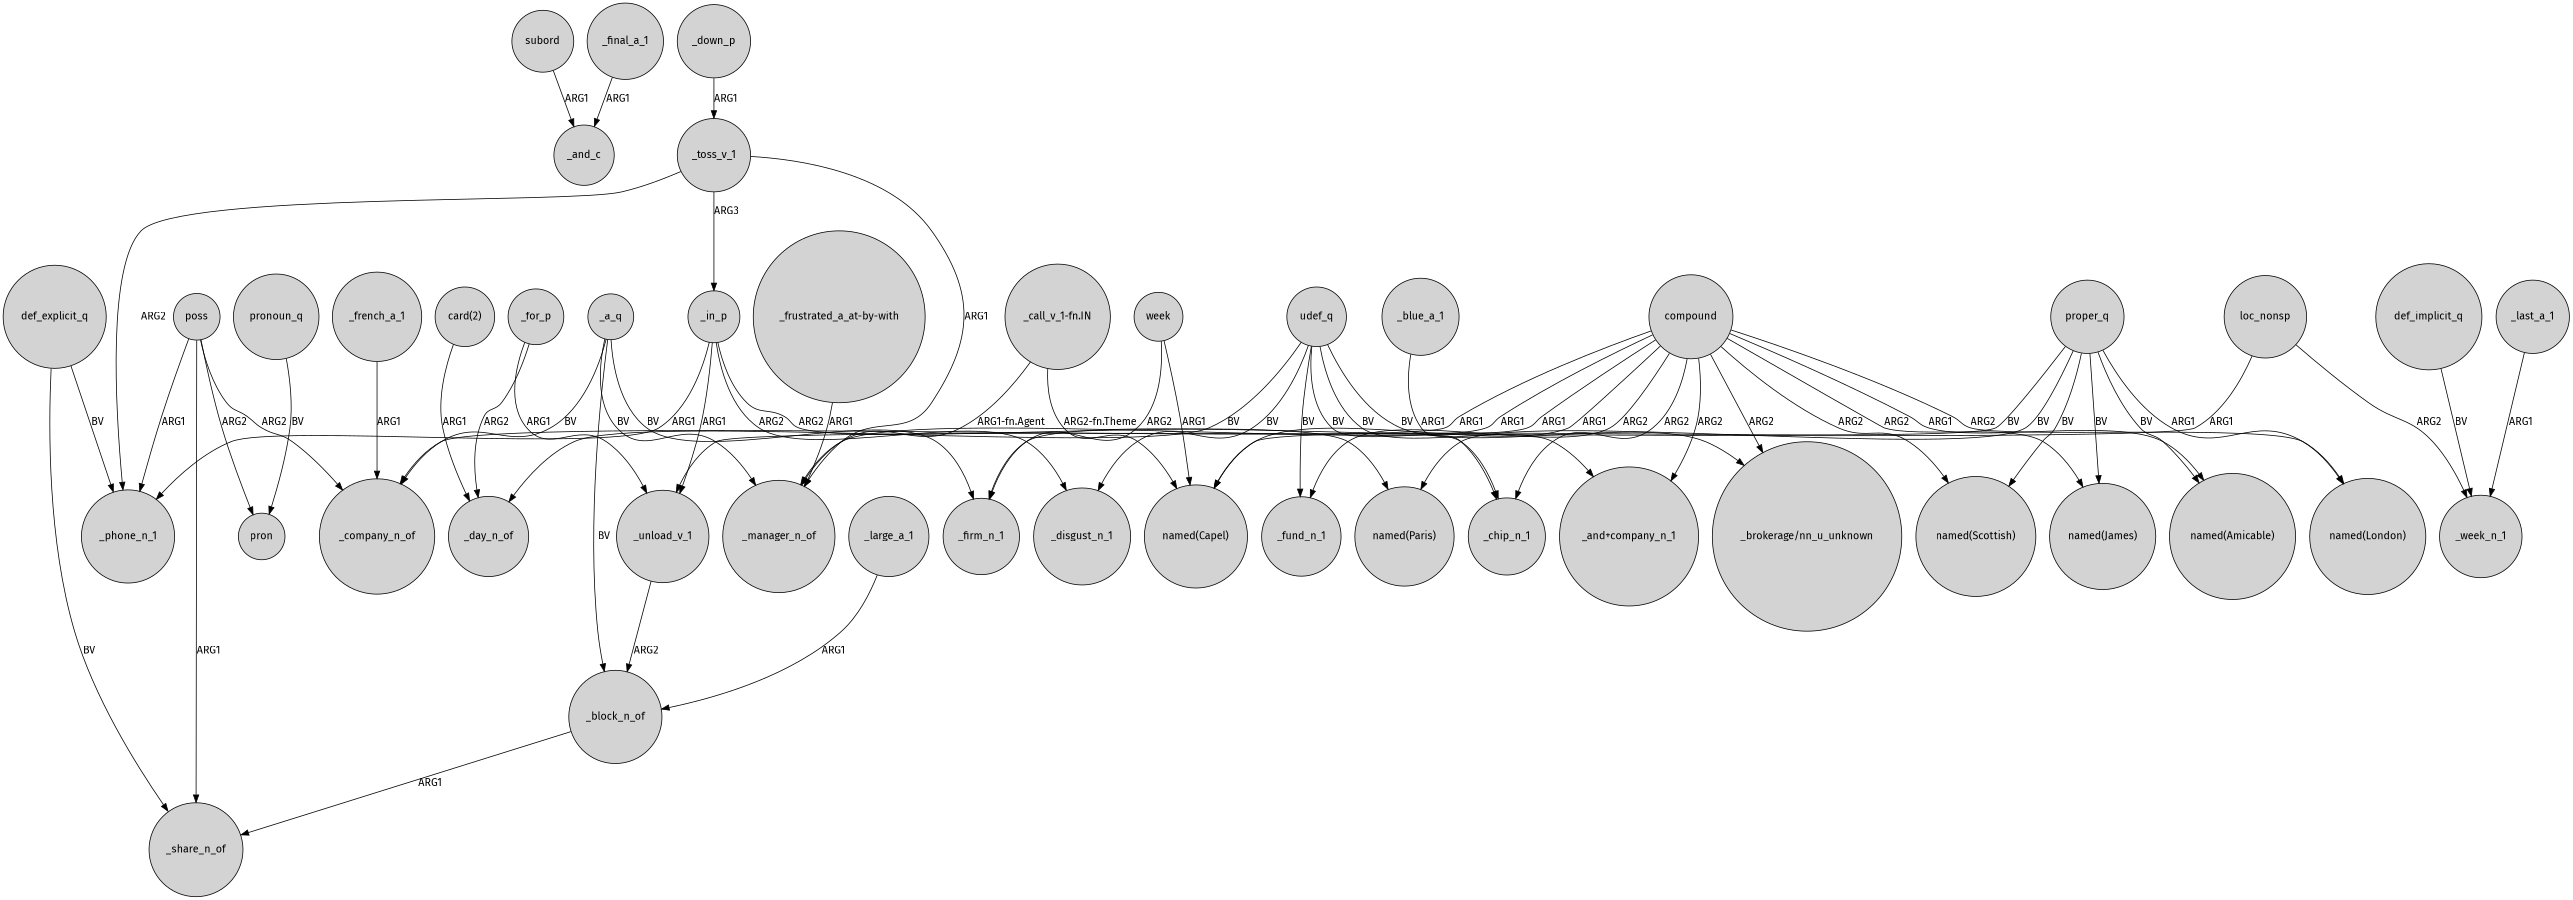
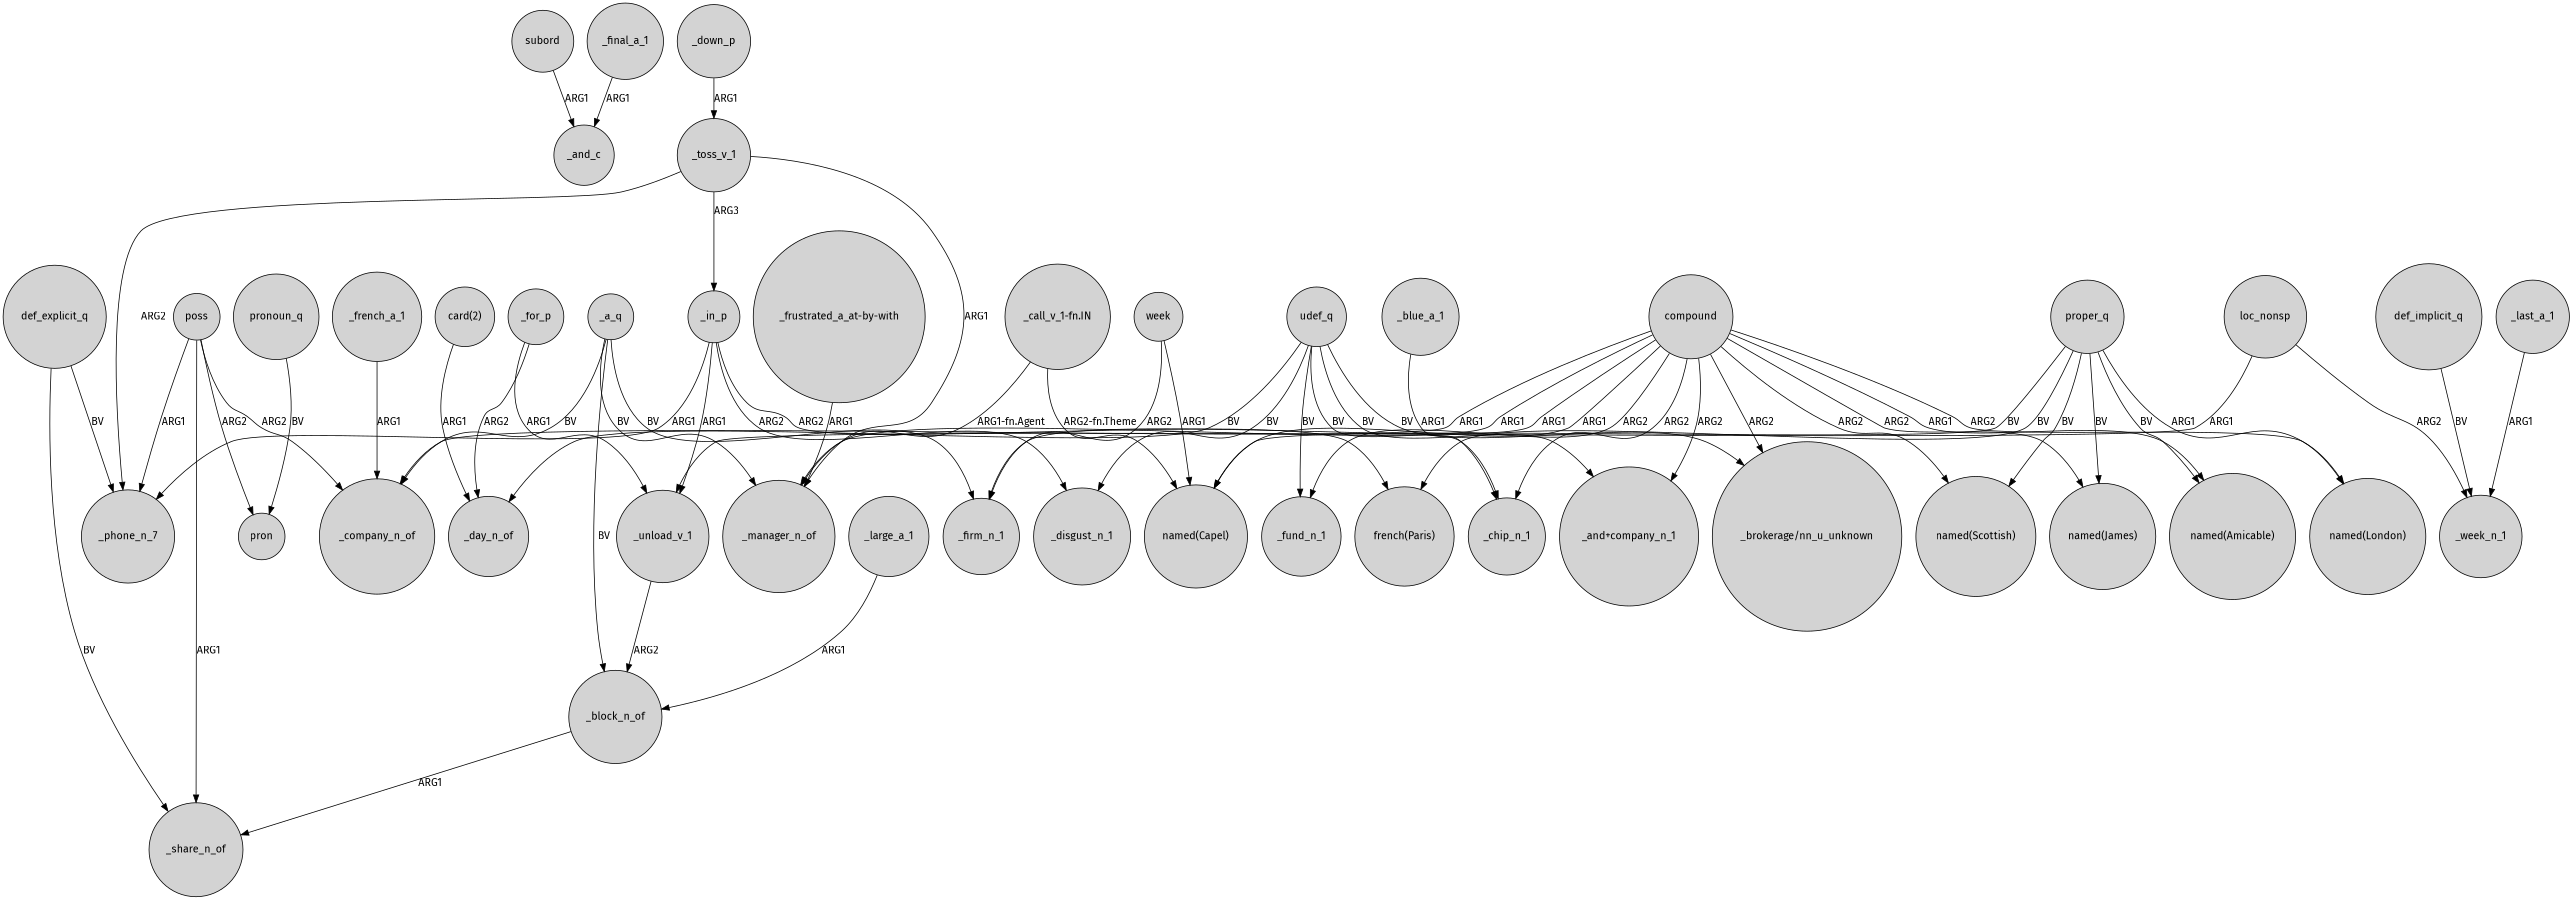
node "_phone_n_1": label "_phone_n_1" -> "_phone_n_7"
node "named(Paris)": label "named(Paris)" -> "french(Paris)"
